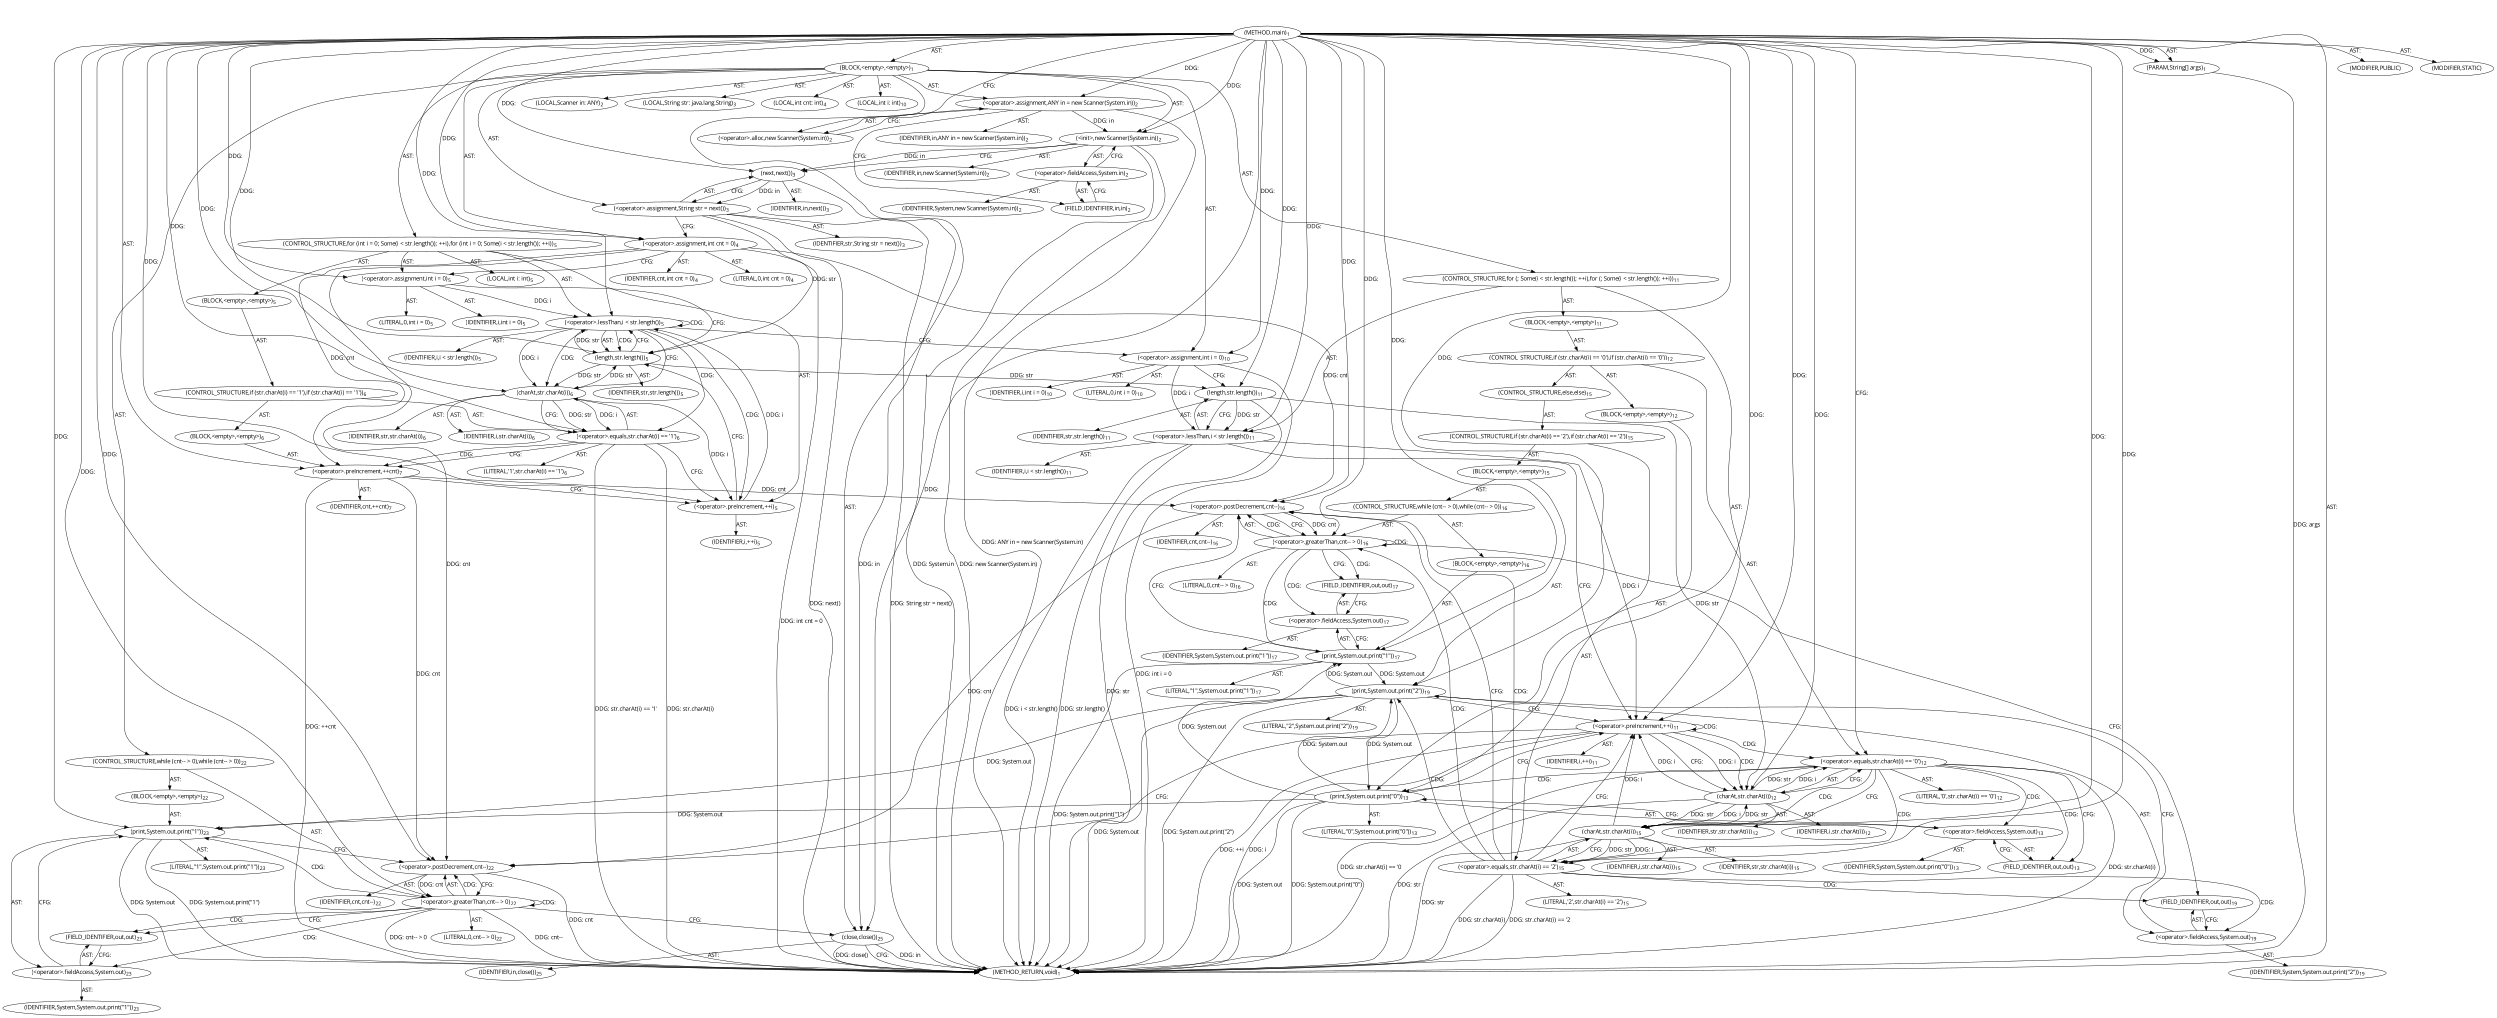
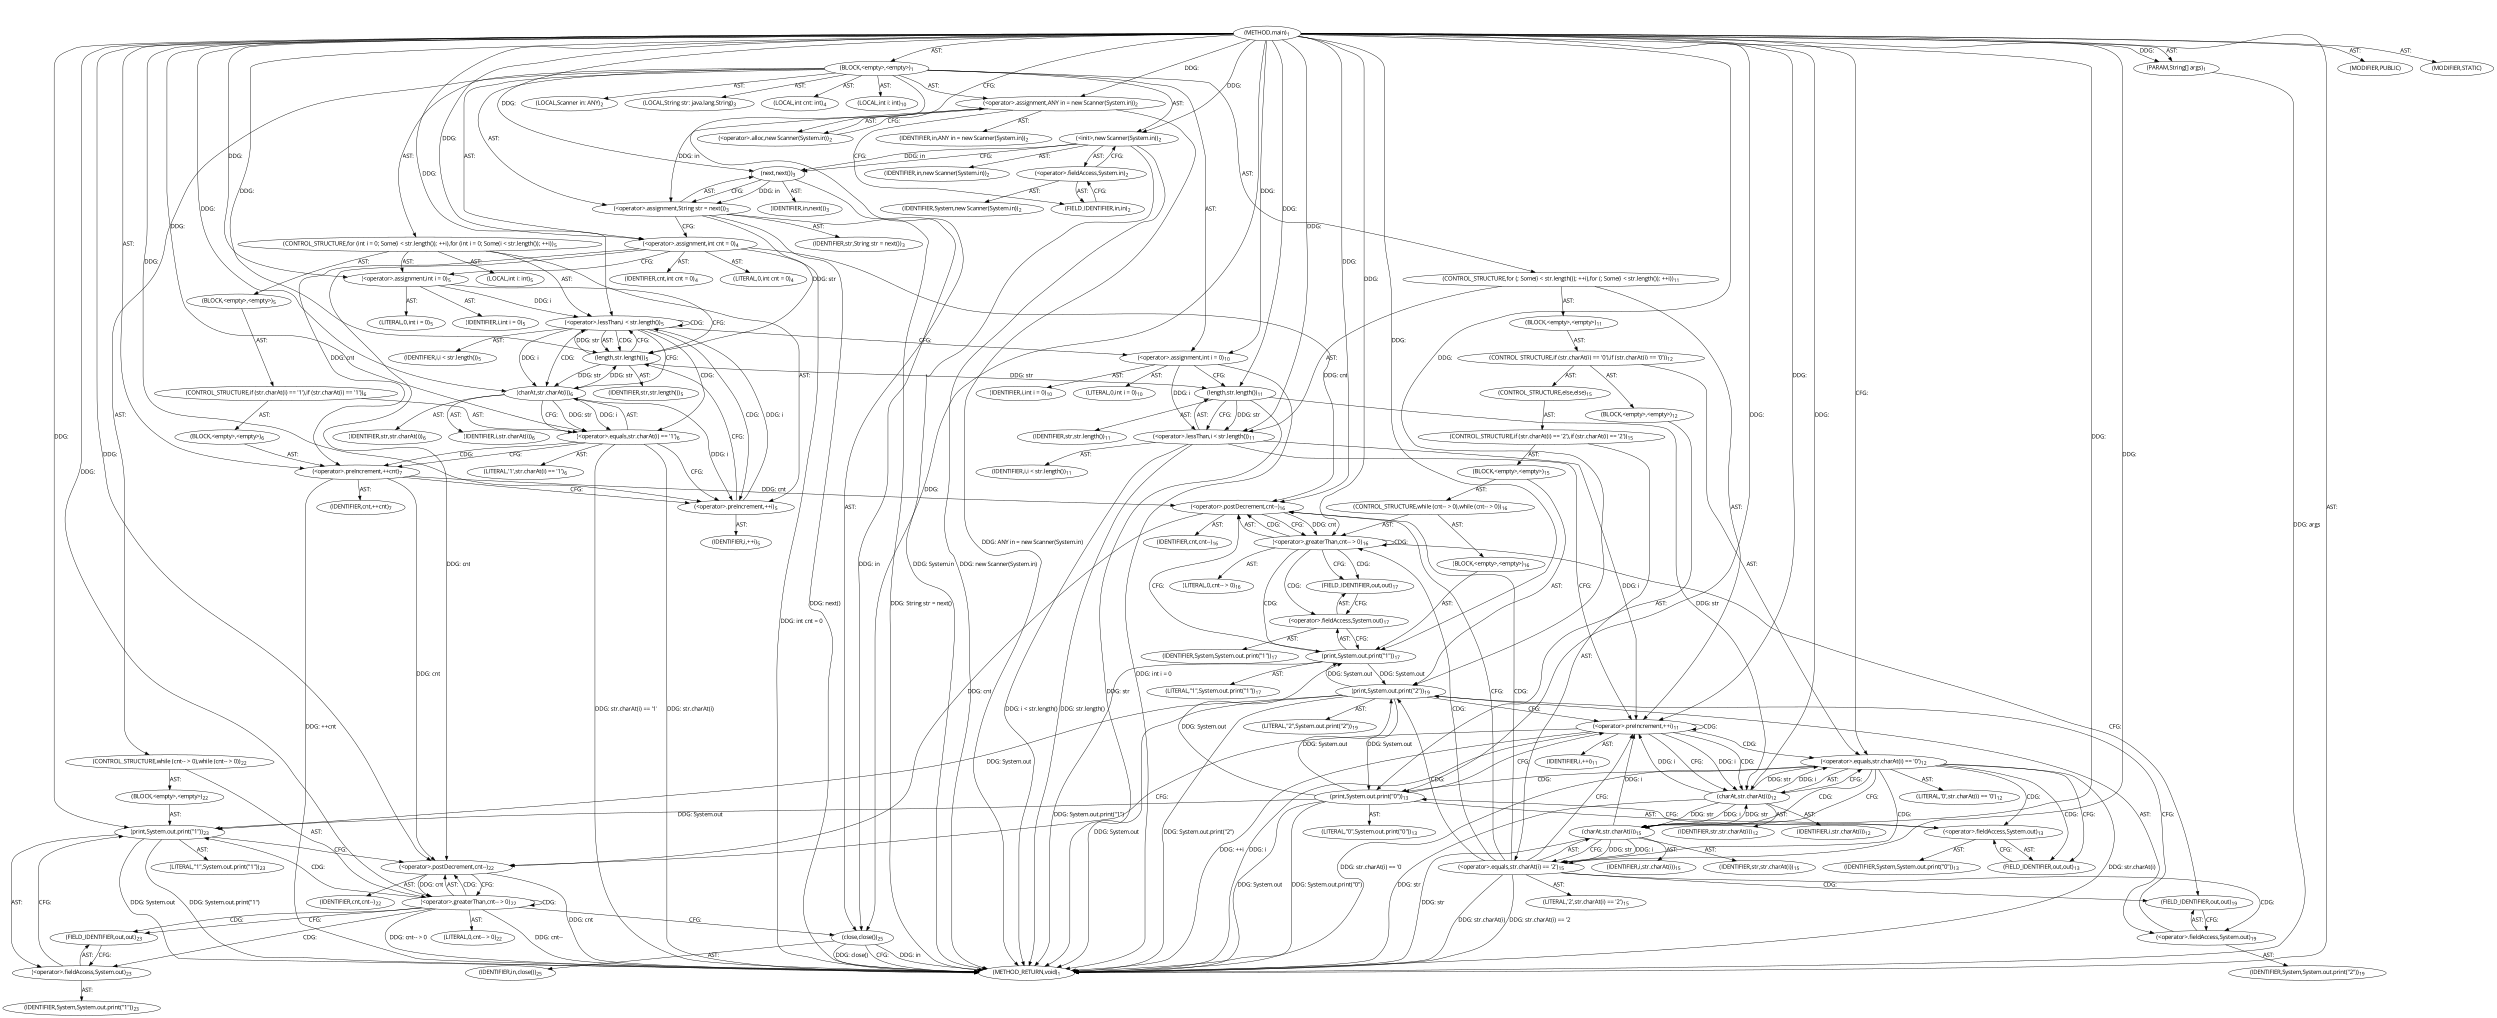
edge "(<operator>.assignment,ANY in = new Scanner(System.in))" -> "(<init>,new Scanner(System.in))": now "(<operator>.assignment,ANY in = new Scanner(System.in))" -> "(<operator>.assignment,String str = next())"
